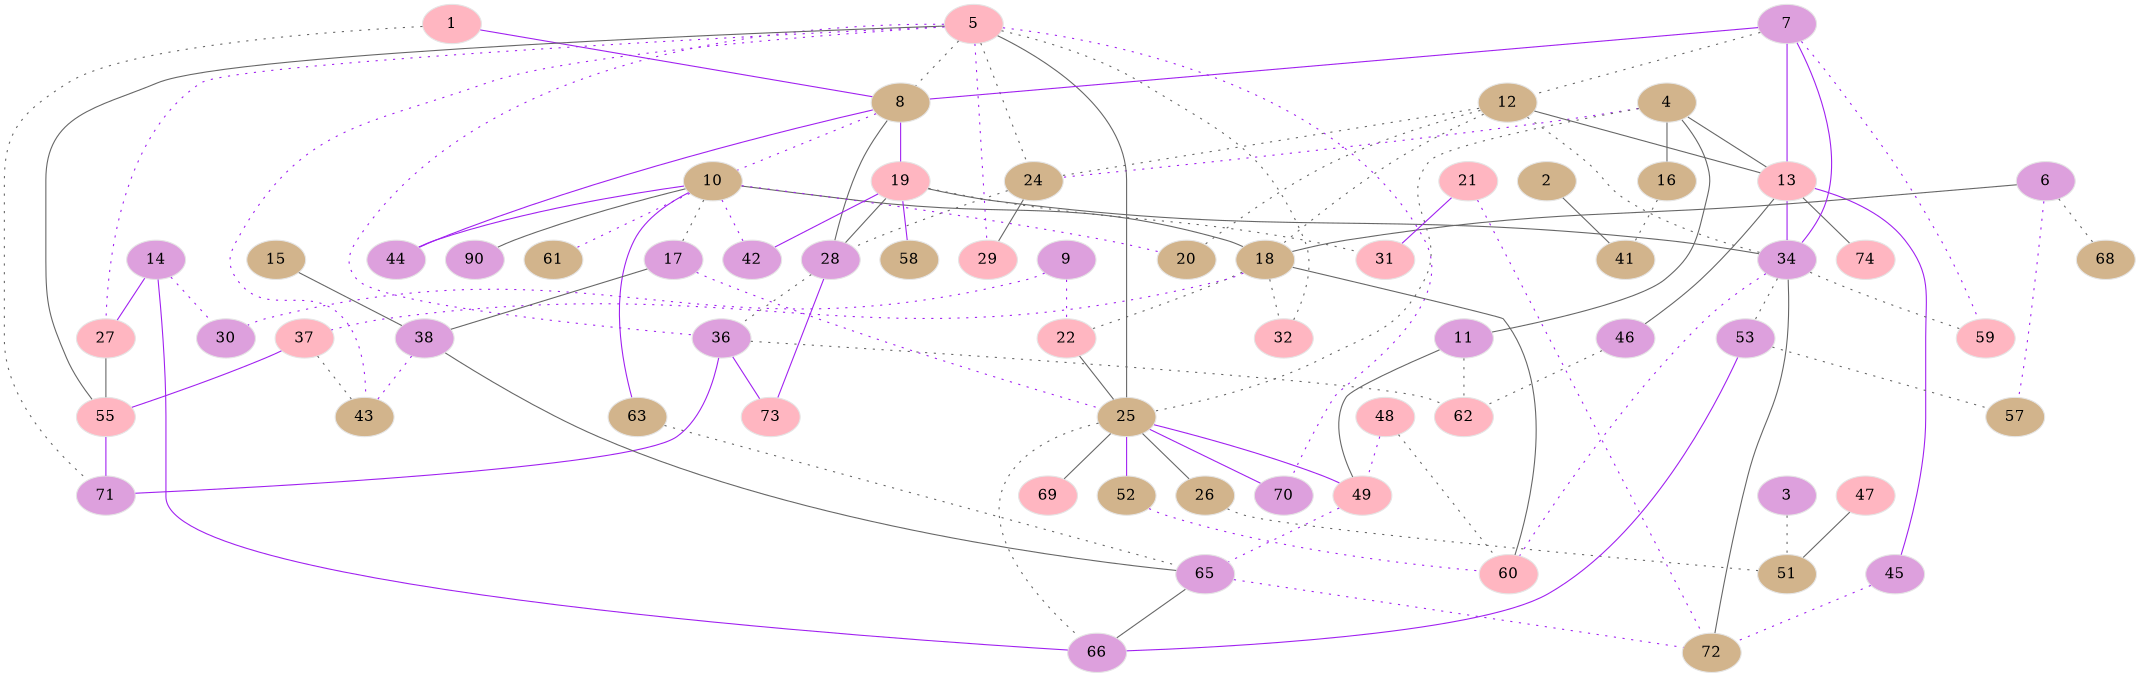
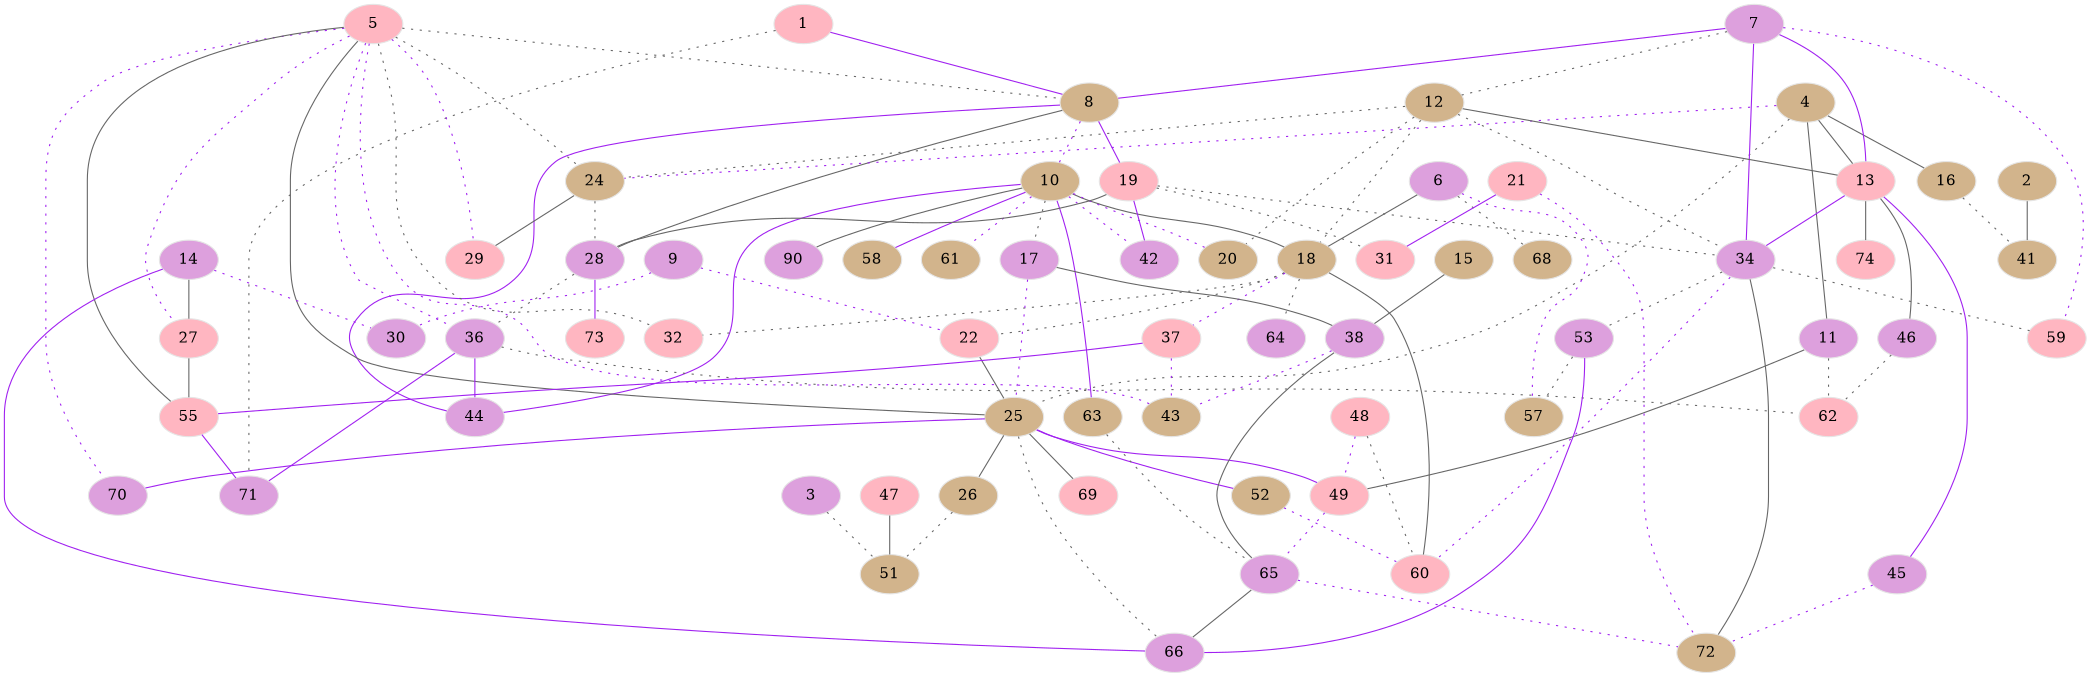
edge "19" -- "58": now "10" -- "58"
edge "19" -- "34": style solid -> dotted
edge "14" -- "27": color purple -> gray40
node "64": added
edge "37" -- "43": color gray40 -> purple
edge "36" -- "73": now "36" -- "44"
